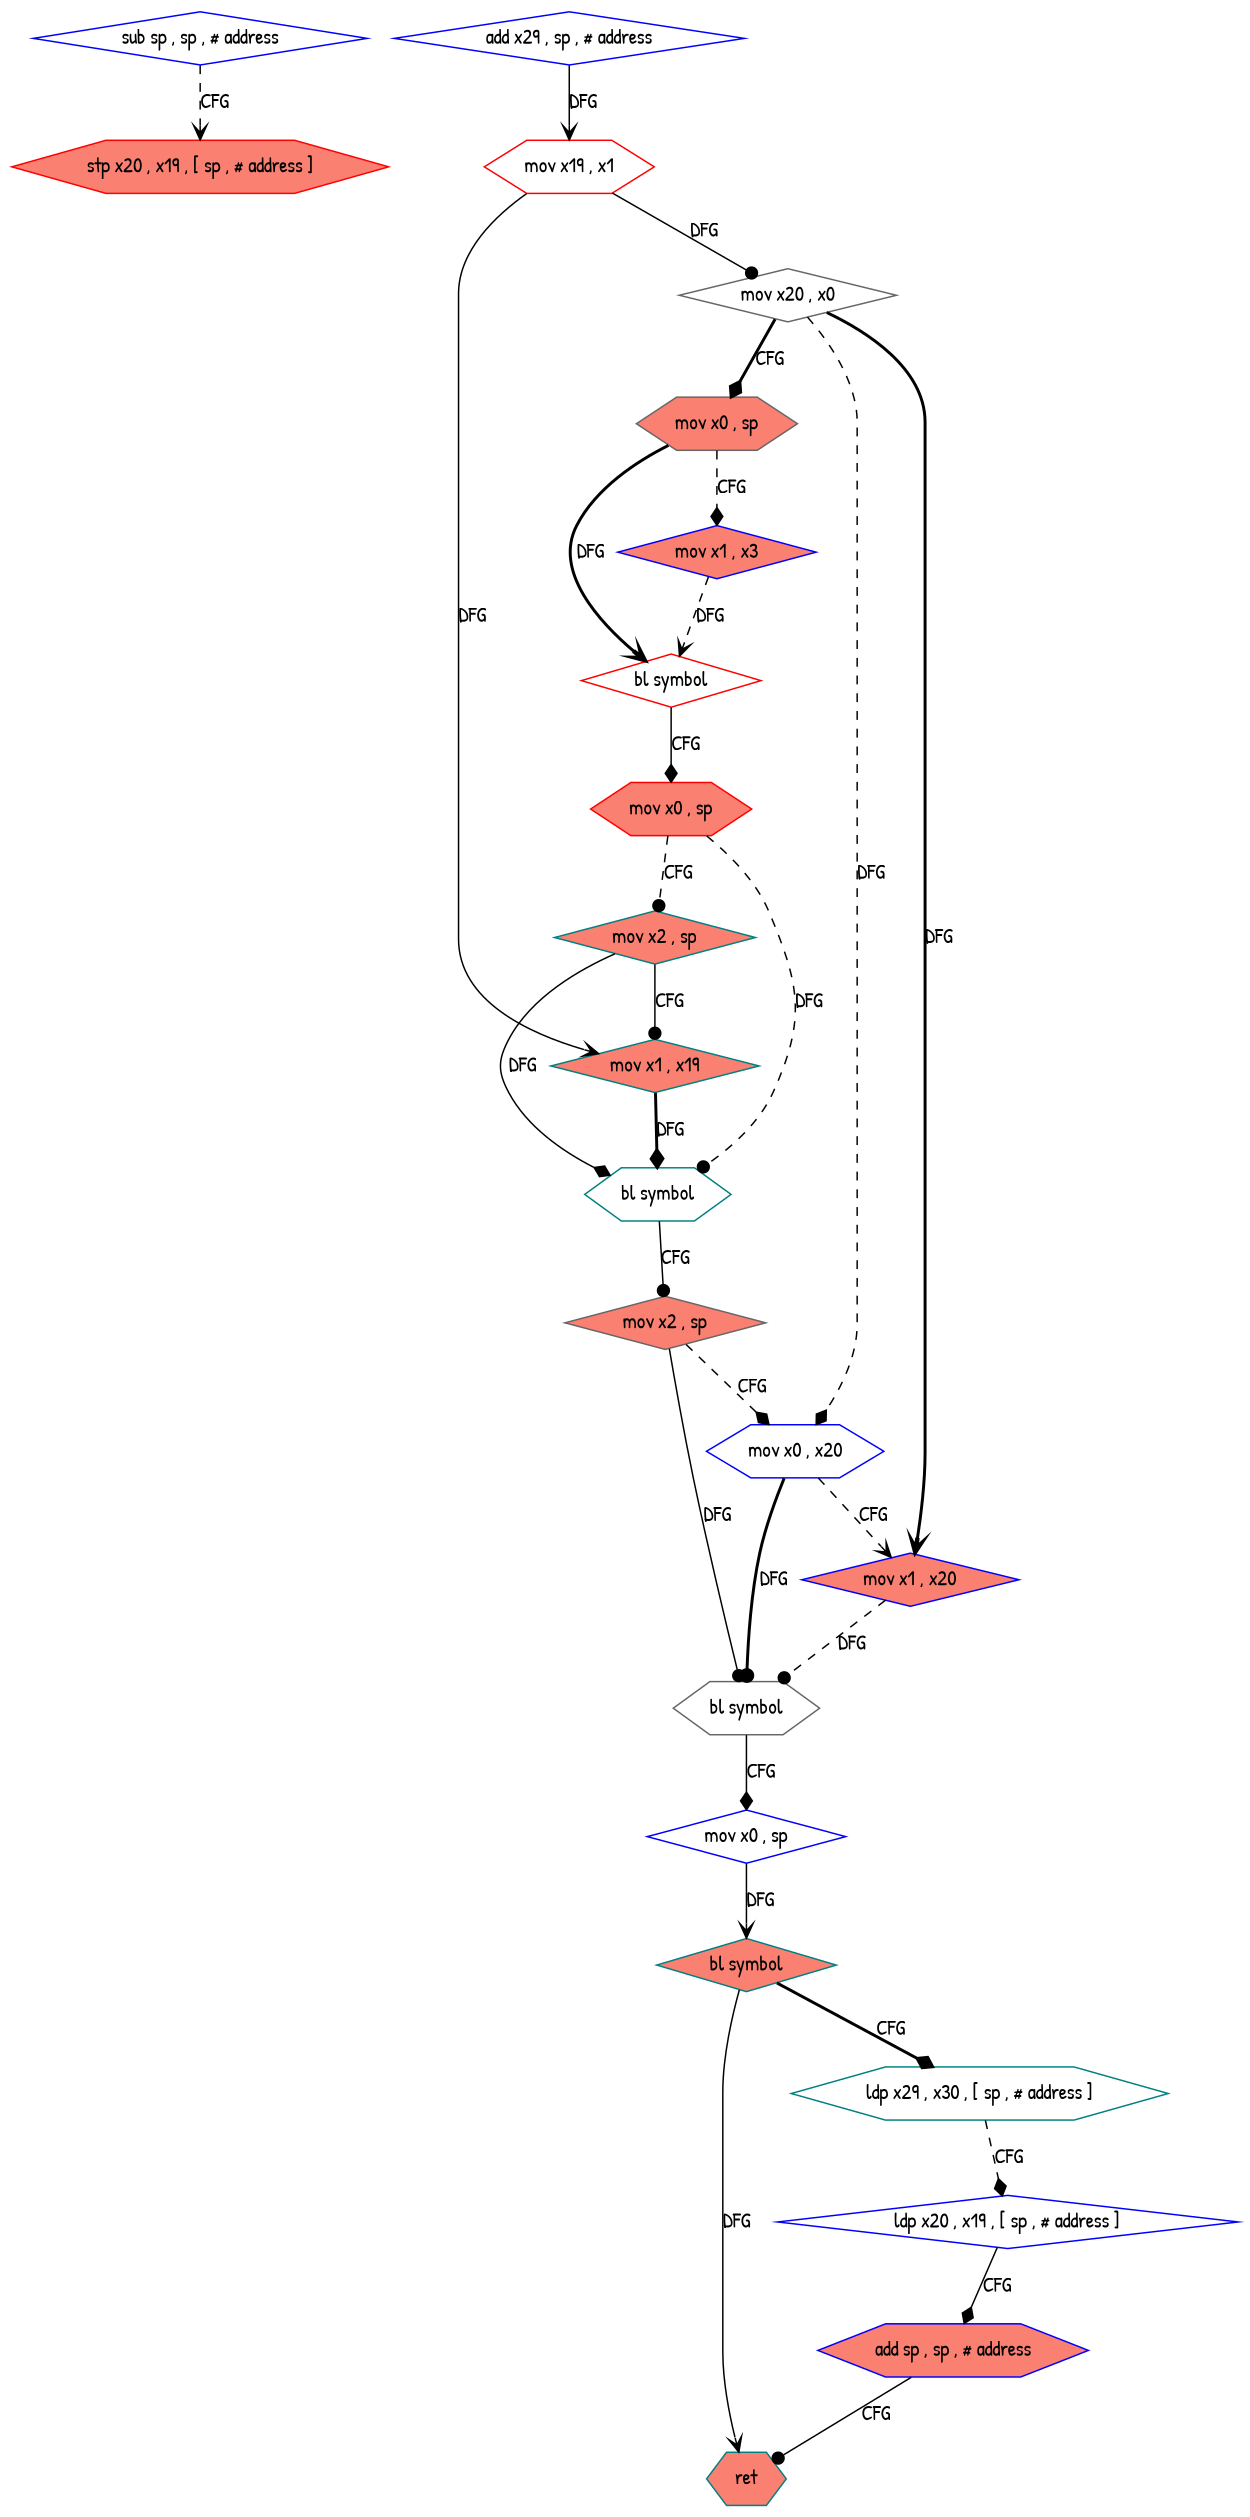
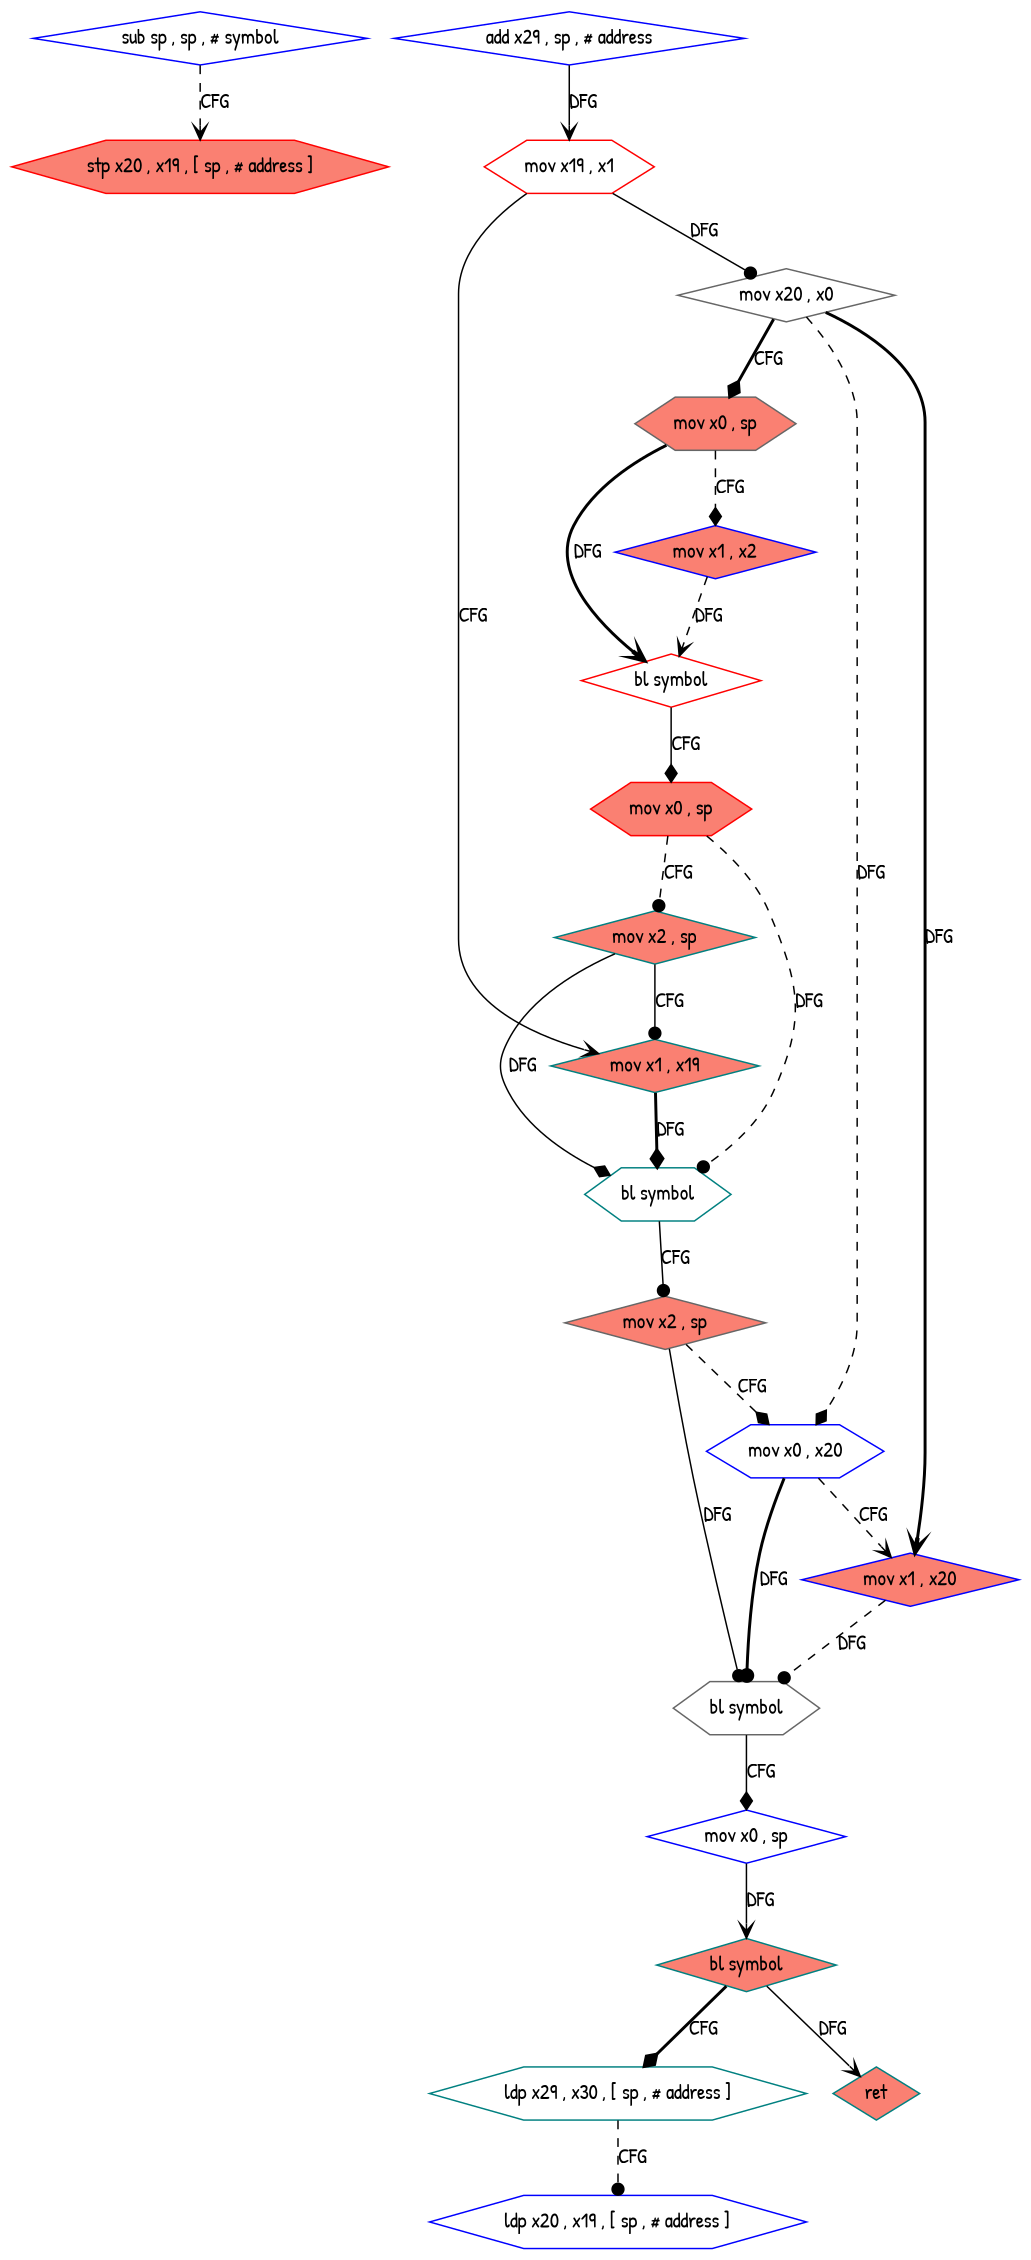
node "sub sp , sp , # address": label "sub sp , sp , # address" -> "sub sp , sp , # symbol"
node "mov x1 , x3": label "mov x1 , x3" -> "mov x1 , x2"
edge "mov x19 , x1" -> "mov x1 , x19": label "DFG" -> "CFG"
edge "ldp x29 , x30 , [ sp , # address ]" -> "ldp x20 , x19 , [ sp , # address ]": arrowhead diamond -> dot
node "ldp x20 , x19 , [ sp , # address ]": shape diamond -> hexagon
node "add sp , sp , # address": removed
node "ret": shape hexagon -> diamond
